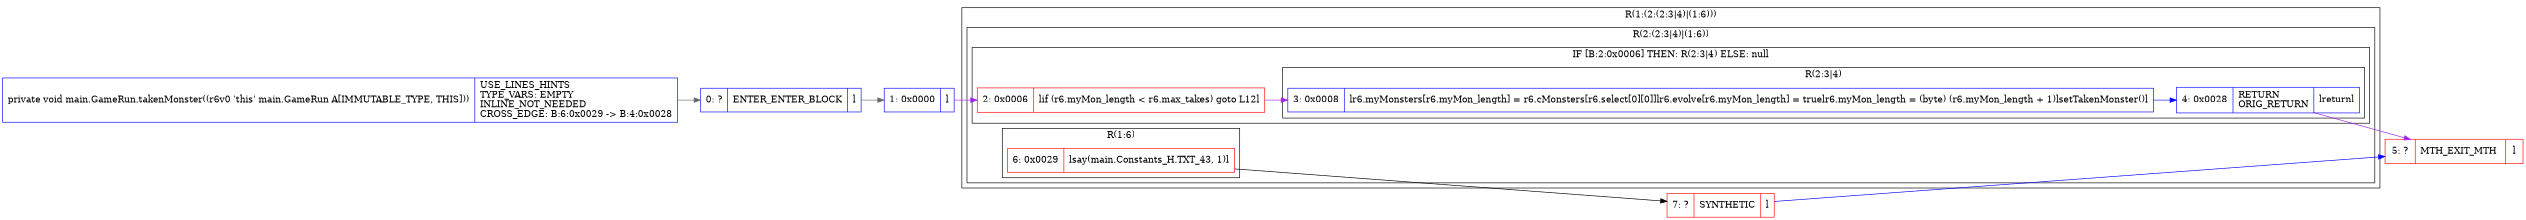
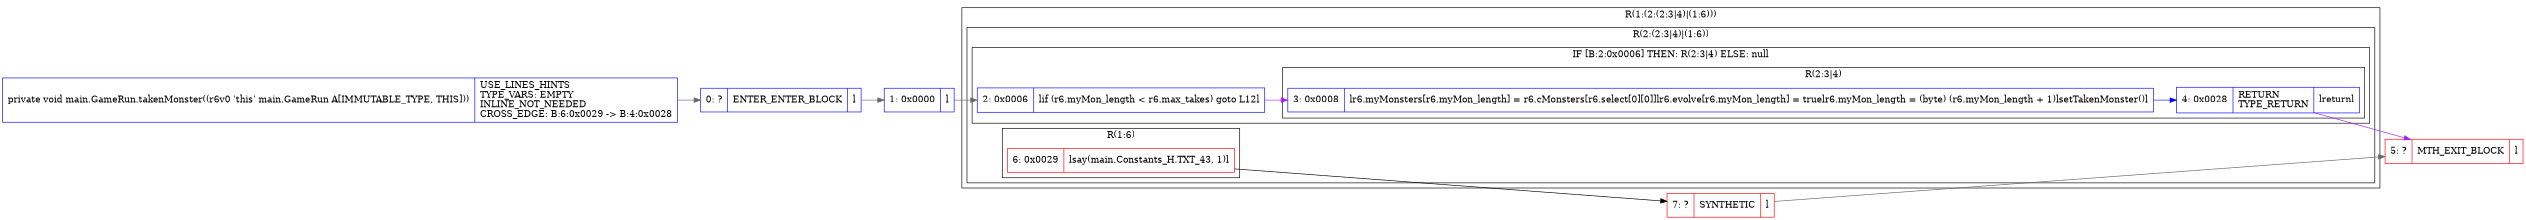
edge "1: 0x0000" -> "2: 0x0006": color purple -> gray40
node "2: 0x0006": color red -> blue
node "4: 0x0028": text "ORIG_RETURN" -> "TYPE_RETURN"
node "5: ?": text "MTH_EXIT_MTH" -> "MTH_EXIT_BLOCK"
edge "7: ?" -> "5: ?": color blue -> gray40
